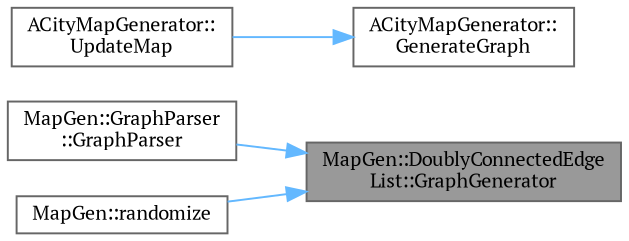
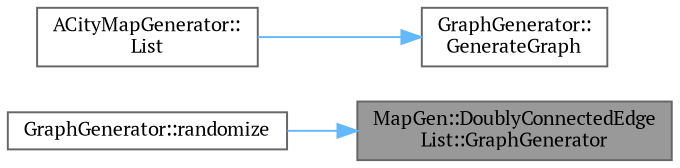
node "ACityMapGenerator:: UpdateMap": label "ACityMapGenerator:: UpdateMap" -> "ACityMapGenerator:: List"
node "ACityMapGenerator:: GenerateGraph": label "ACityMapGenerator:: GenerateGraph" -> "GraphGenerator:: GenerateGraph"
node "MapGen::GraphParser ::GraphParser": removed
node "MapGen::randomize": label "MapGen::randomize" -> "GraphGenerator::randomize"
